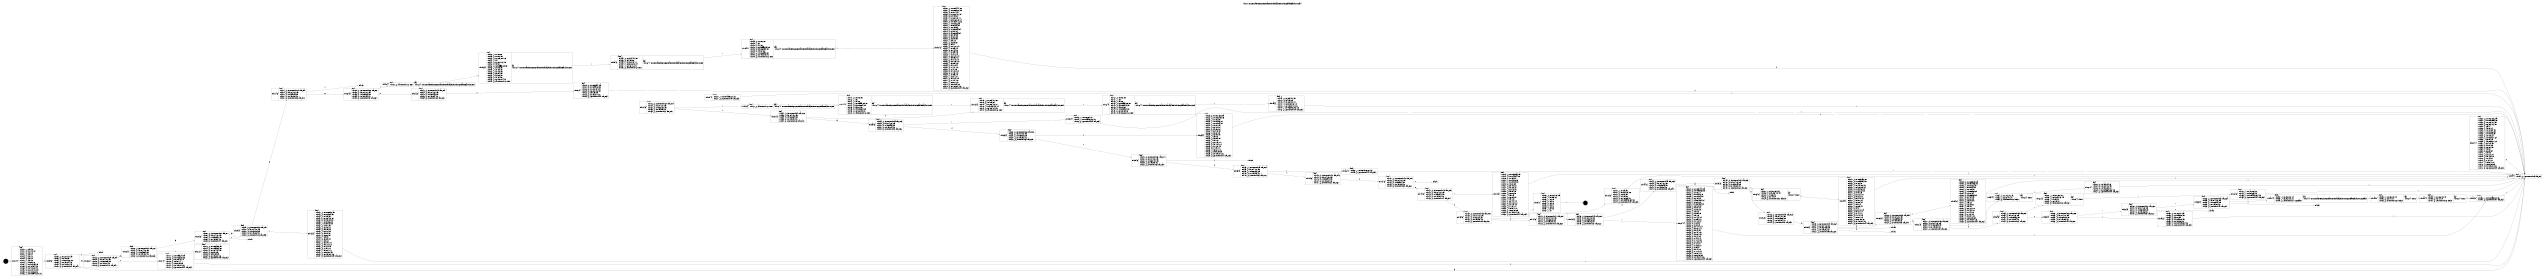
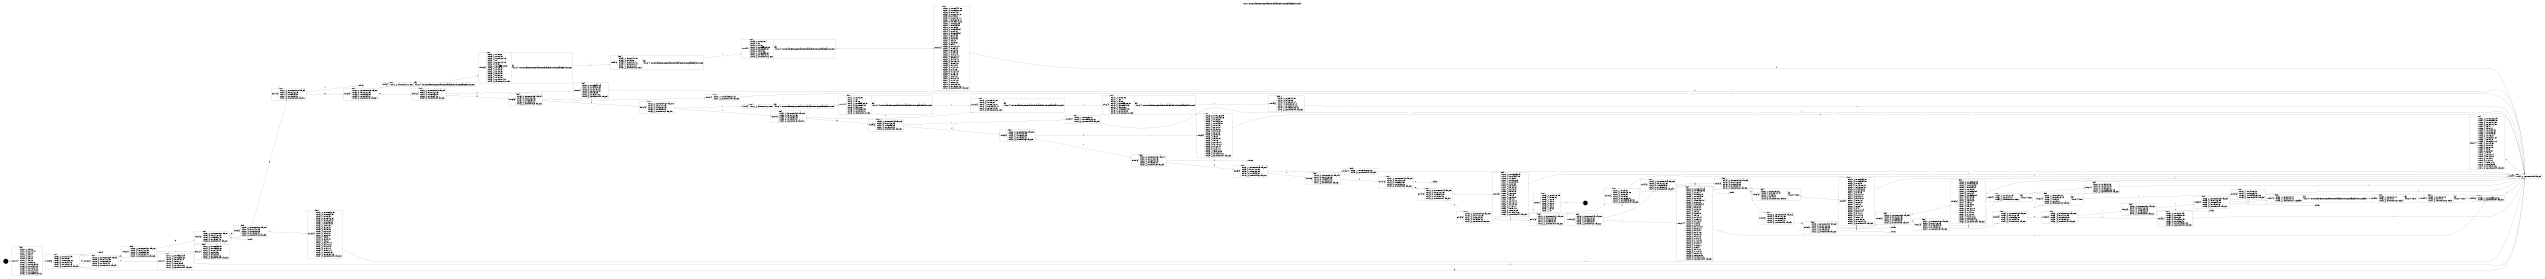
node "0x40135f [25]": added
